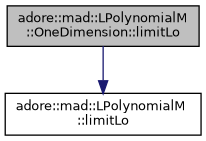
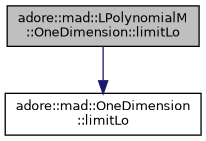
node "adore::mad::LPolynomialM ::limitLo": label "adore::mad::LPolynomialM ::limitLo" -> "adore::mad::OneDimension ::limitLo"
